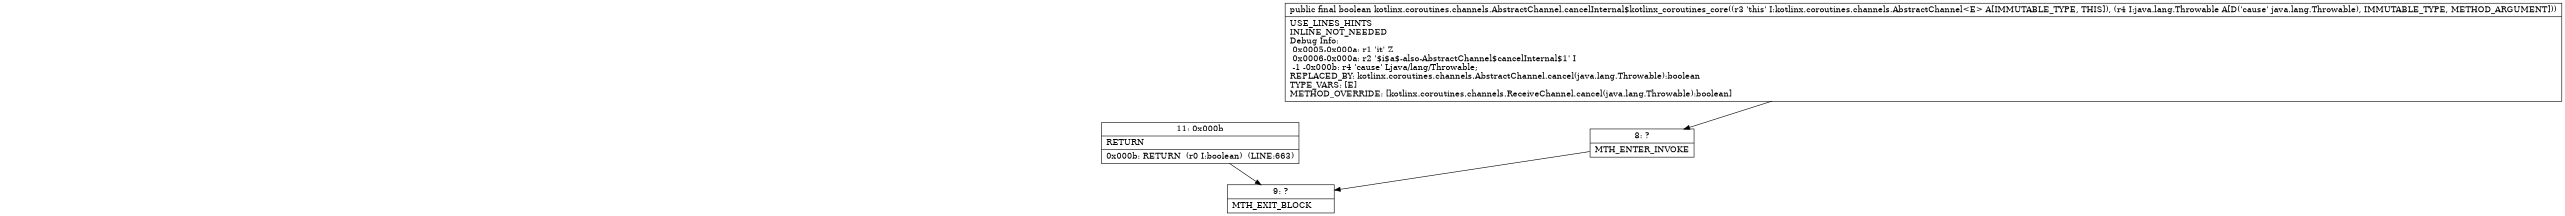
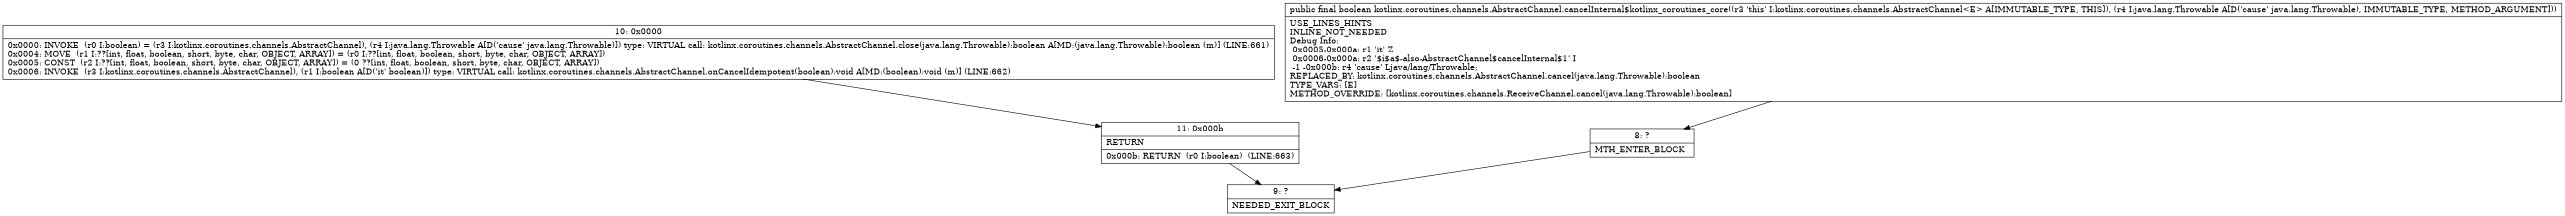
node "10: 0x0000": added
node "8: ?": text "MTH_ENTER_INVOKE" -> "MTH_ENTER_BLOCK"
node "9: ?": text "MTH_EXIT_BLOCK" -> "NEEDED_EXIT_BLOCK"
